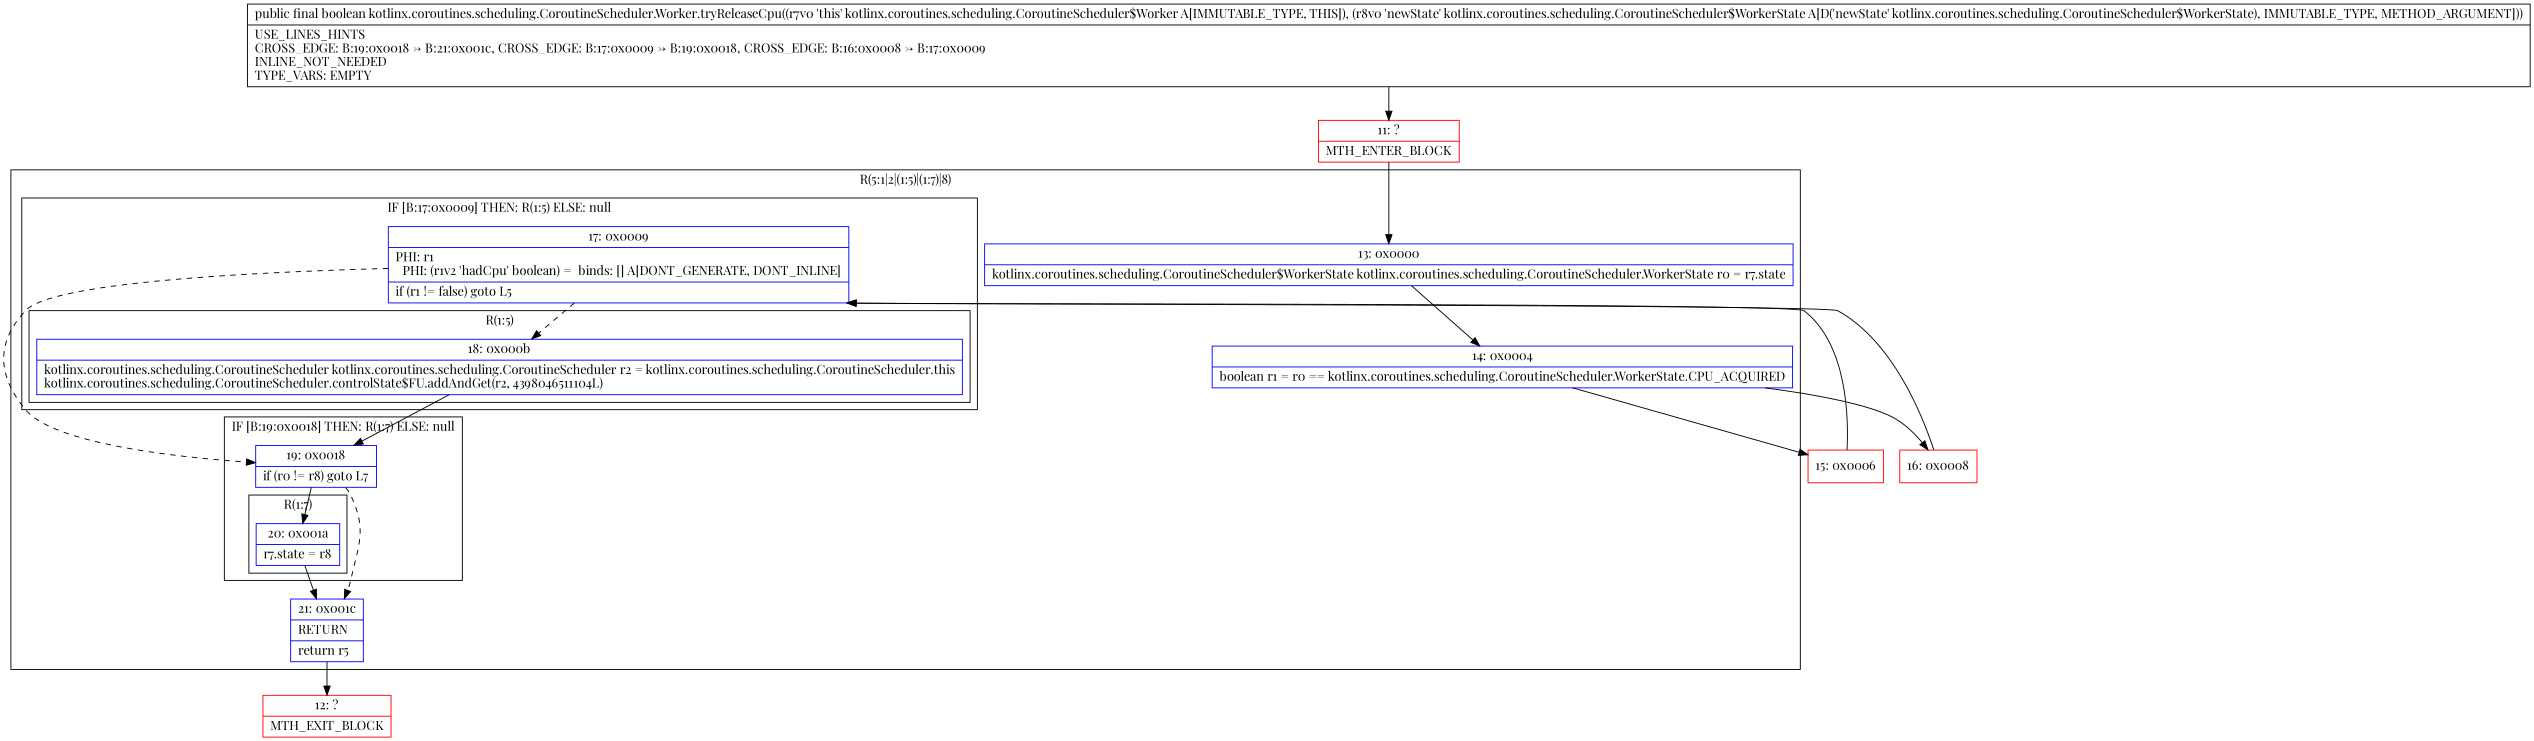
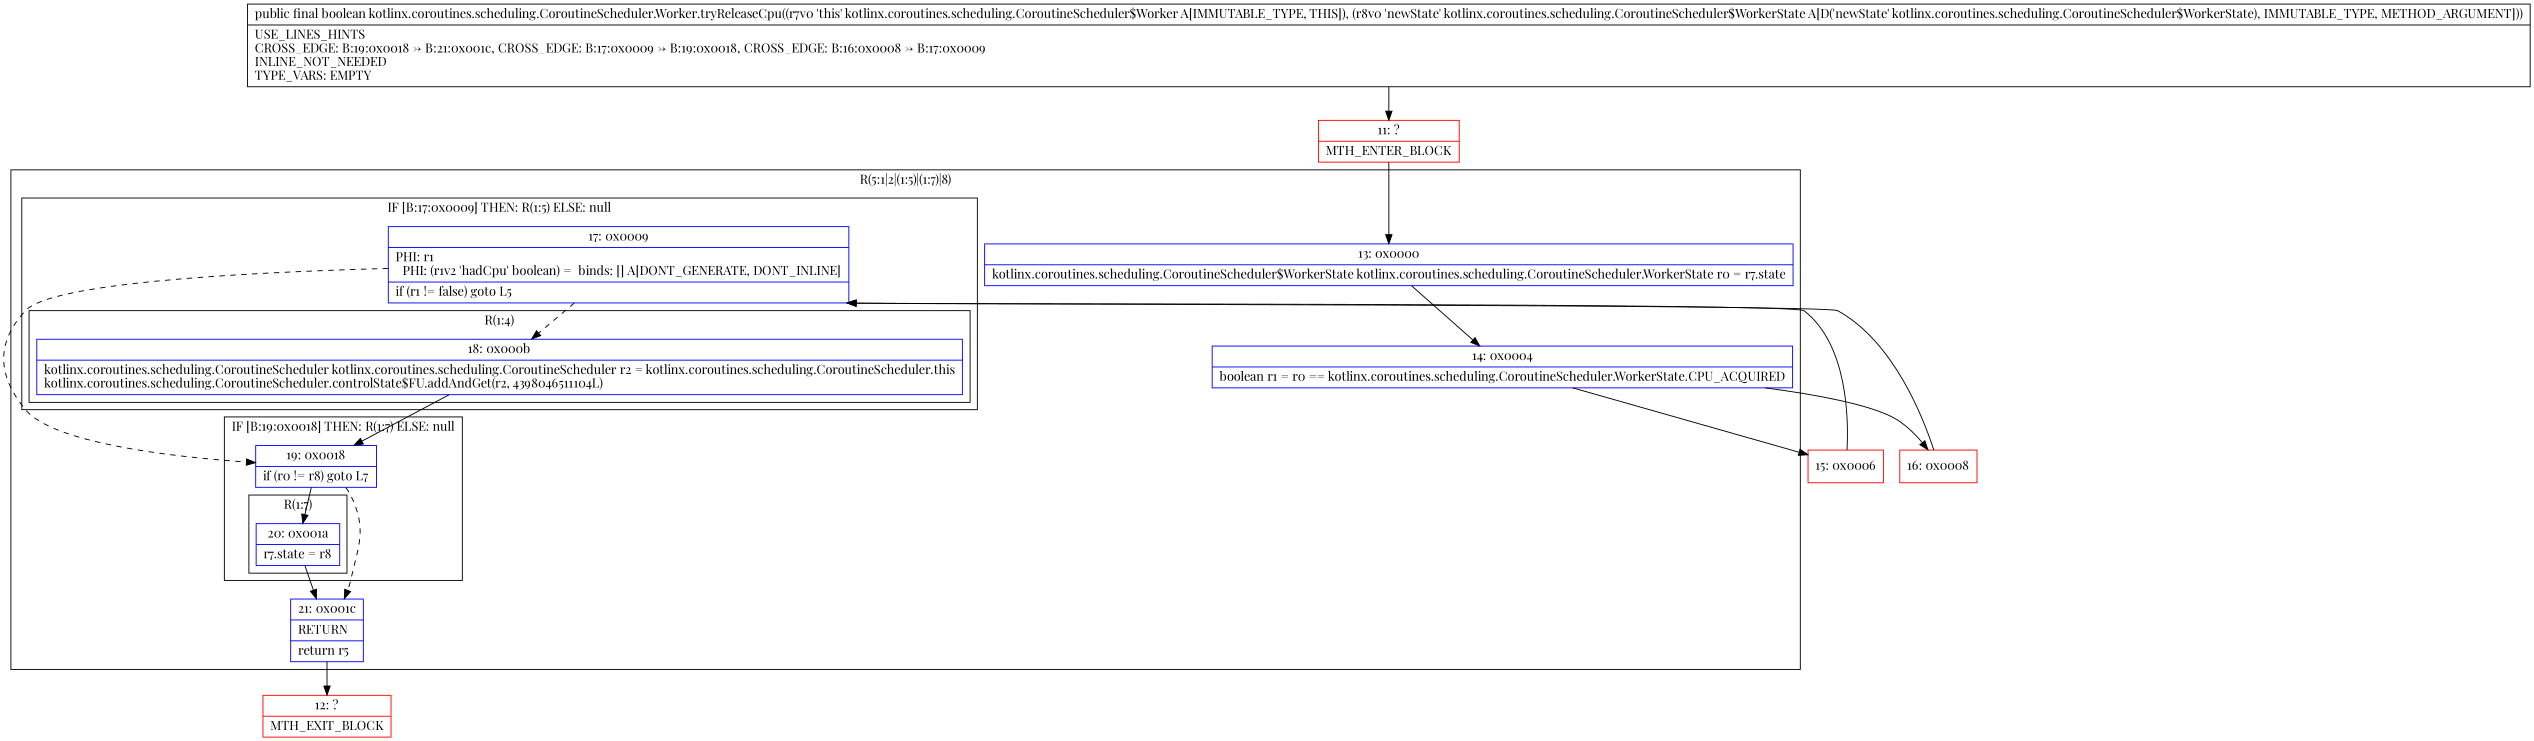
cluster "R(1:5)": label "R(1:5)" -> "R(1:4)"
